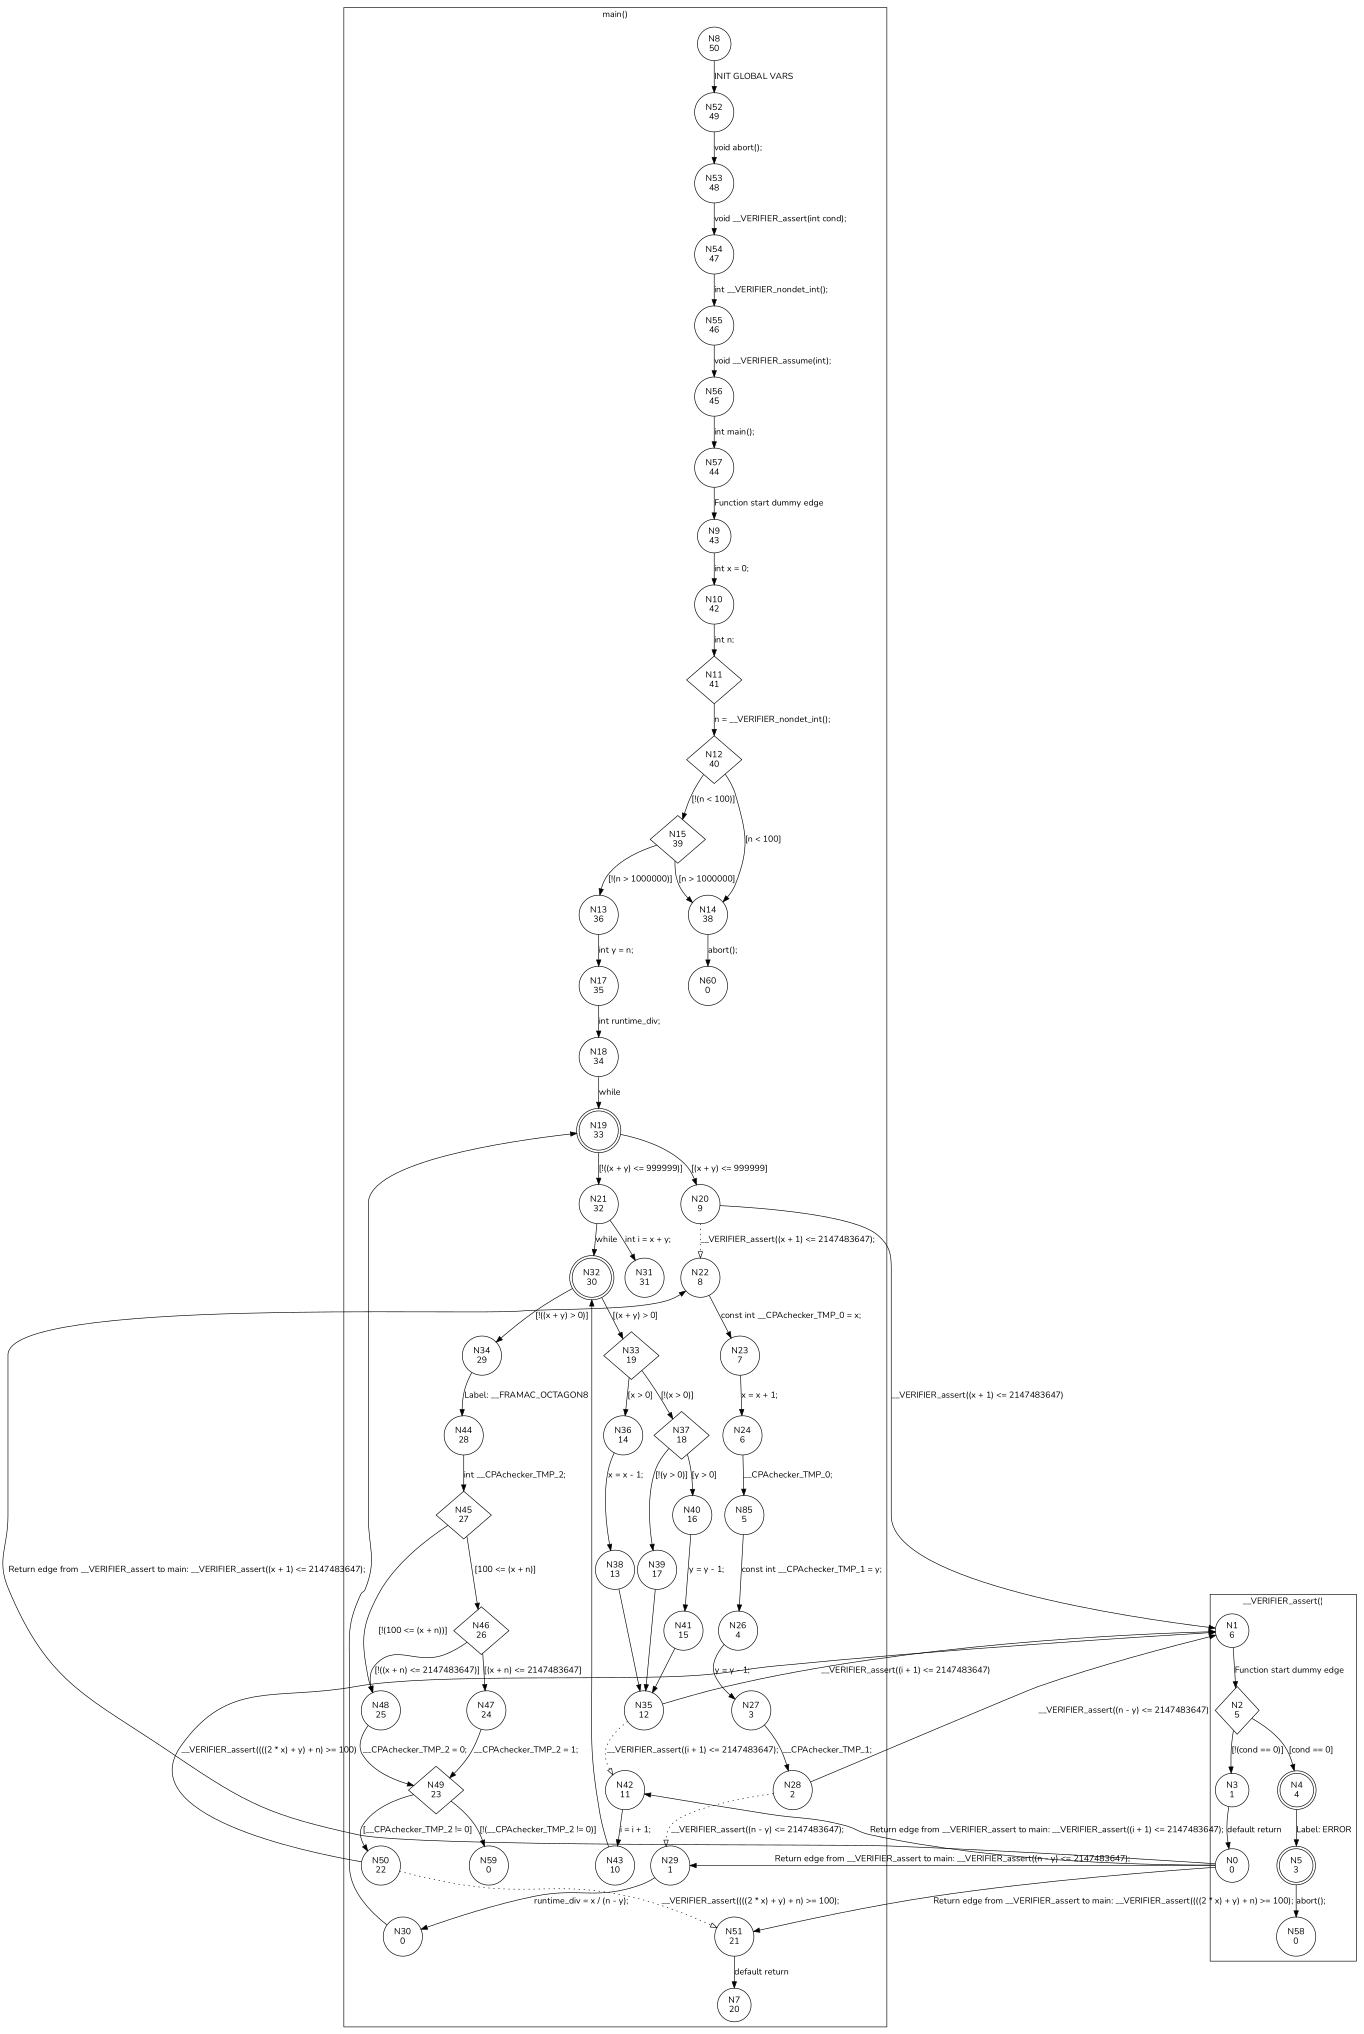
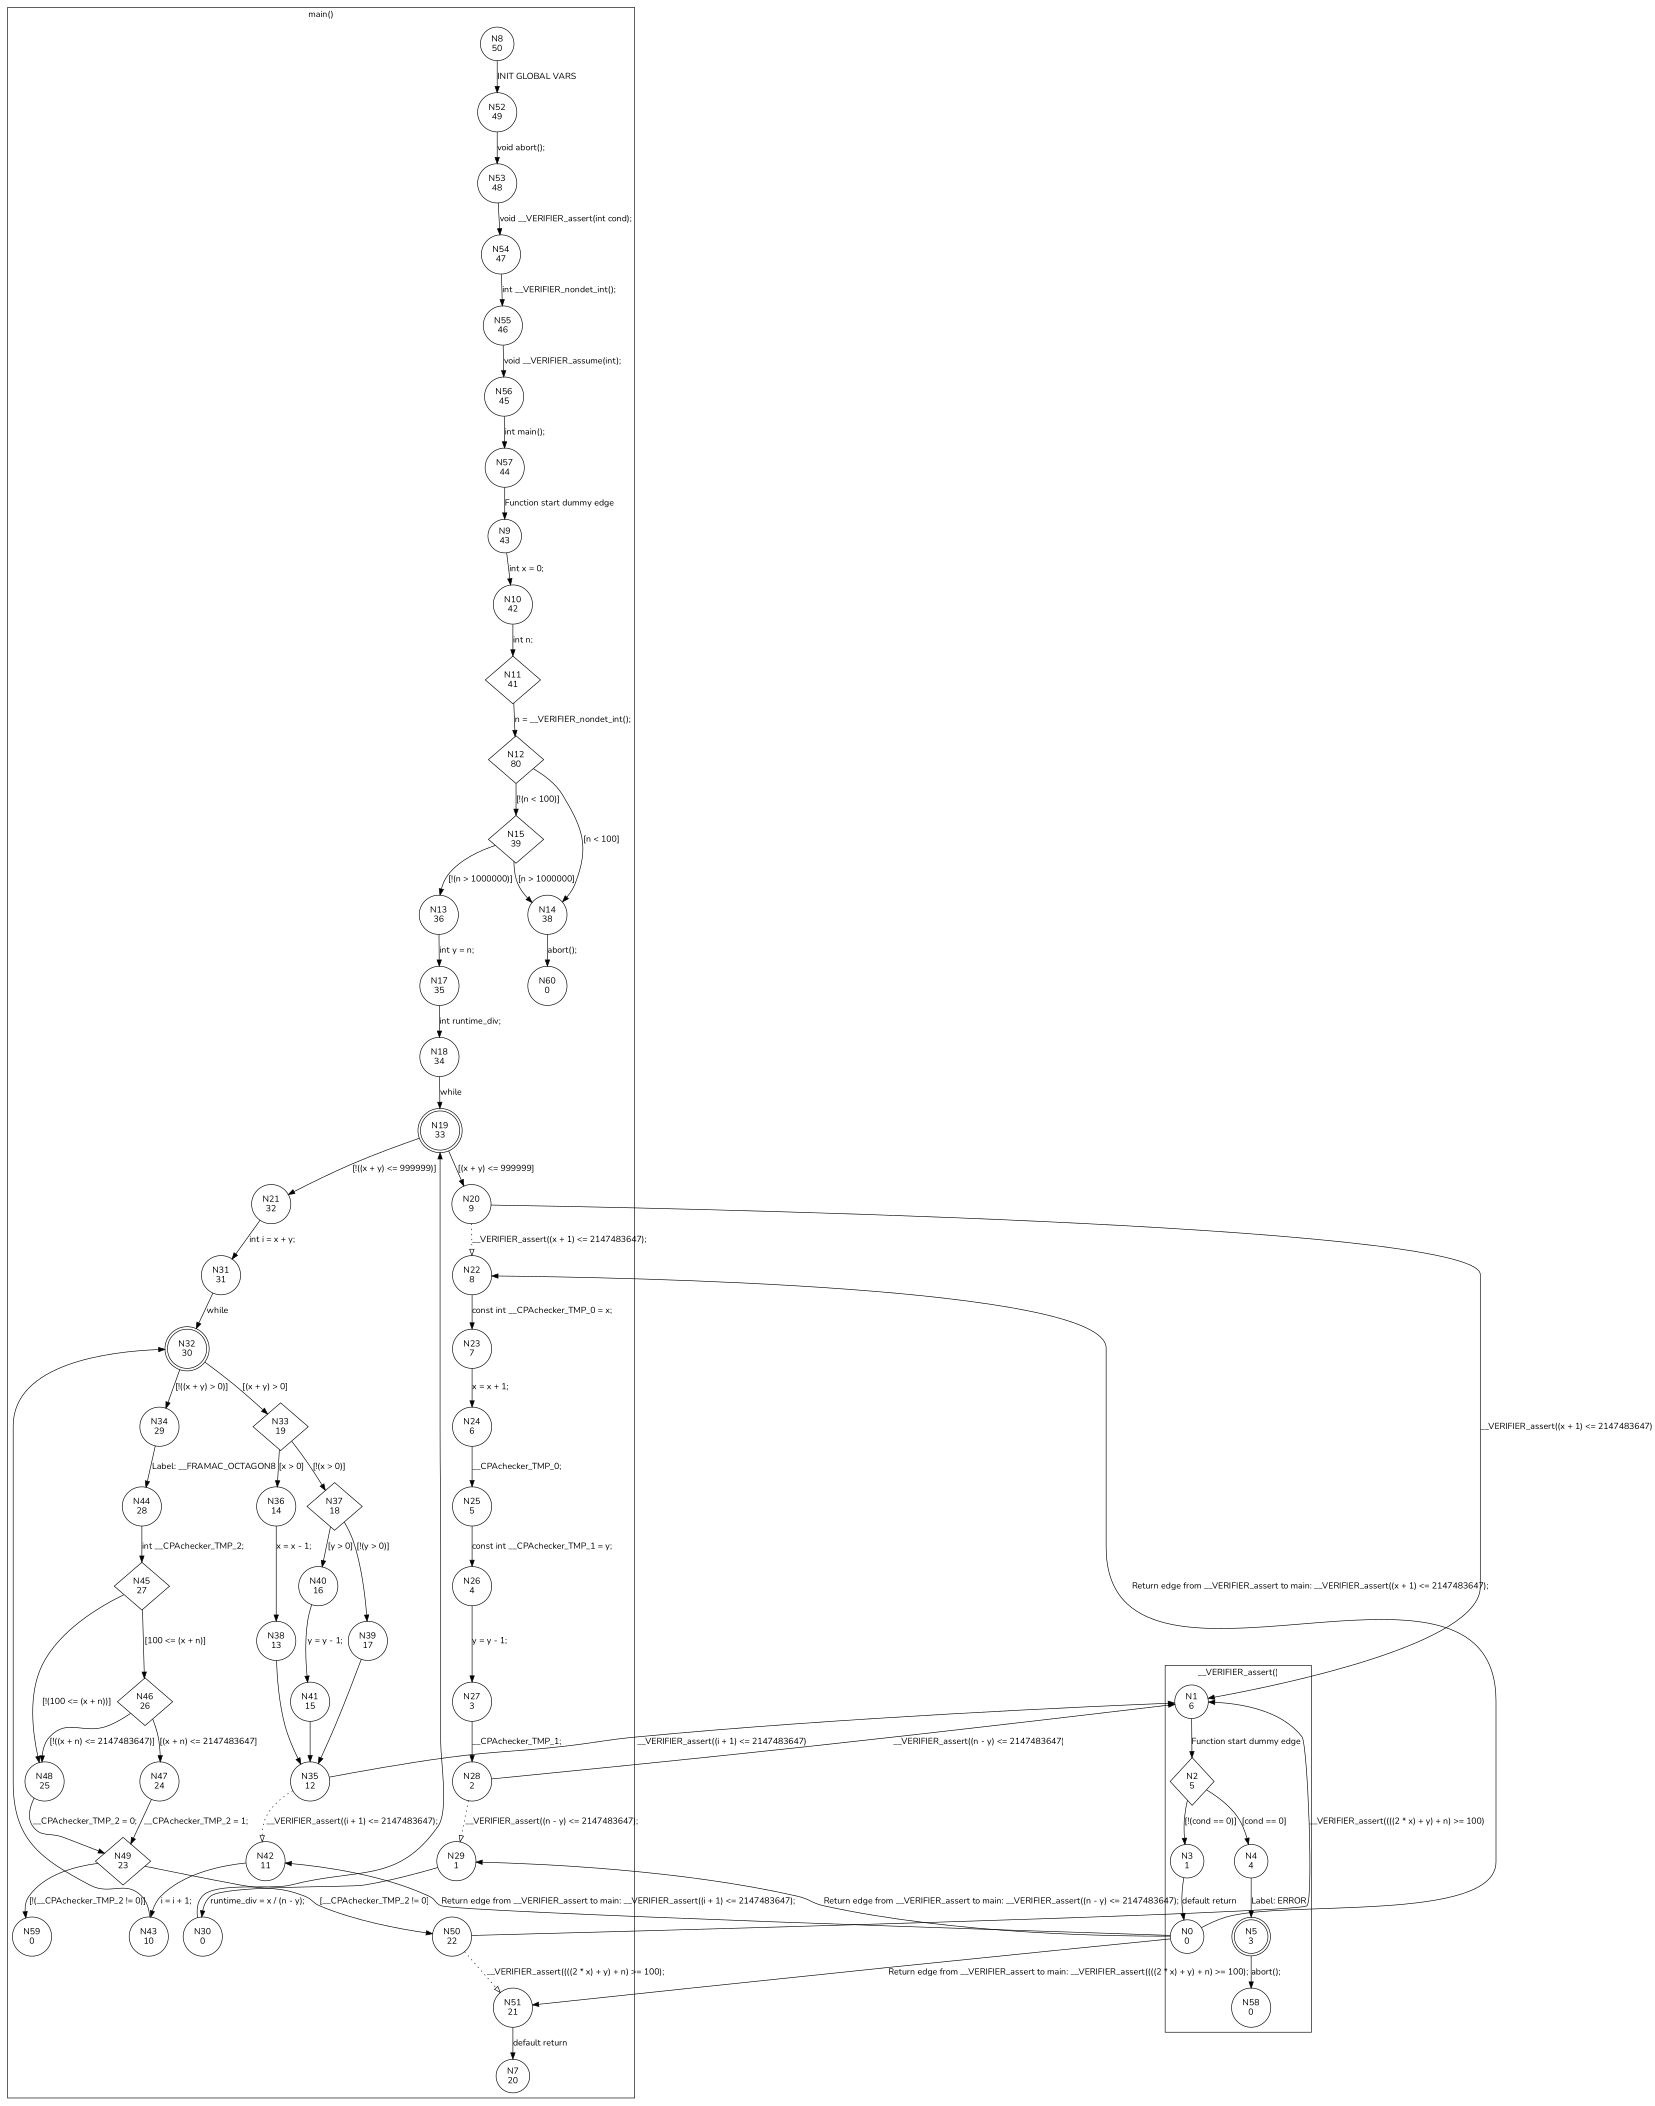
node "N12 40": label "N12 40" -> "N12 80"
edge "N21 32" -> "N32 30": now "N31 31" -> "N32 30"
node "N85 5": label "N85 5" -> "N25 5"
node "N4 4": shape doublecircle -> circle
